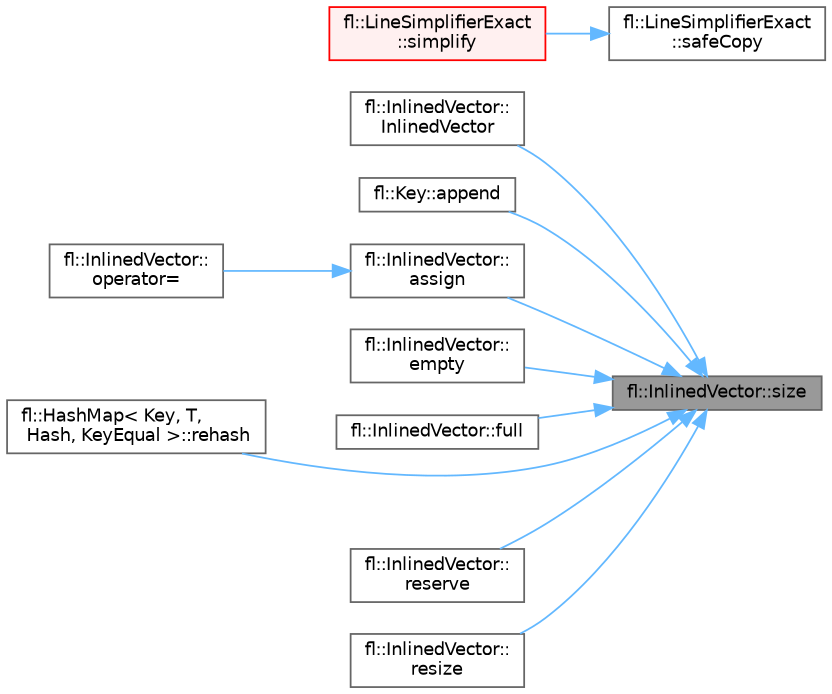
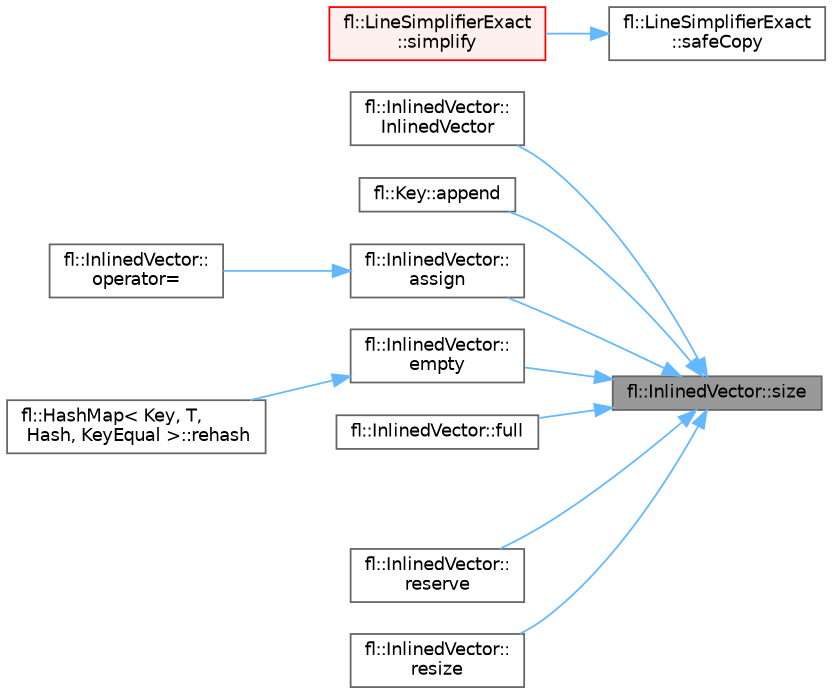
edge "fl::HashMap< Key, T, Hash, KeyEqual >::rehash" -> "fl::InlinedVector::size": now "fl::HashMap< Key, T, Hash, KeyEqual >::rehash" -> "fl::InlinedVector:: empty"
